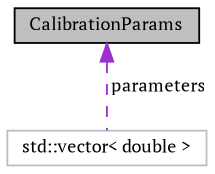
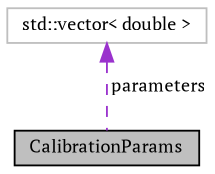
edge "std::vector< double >" -> "CalibrationParams": reversed
